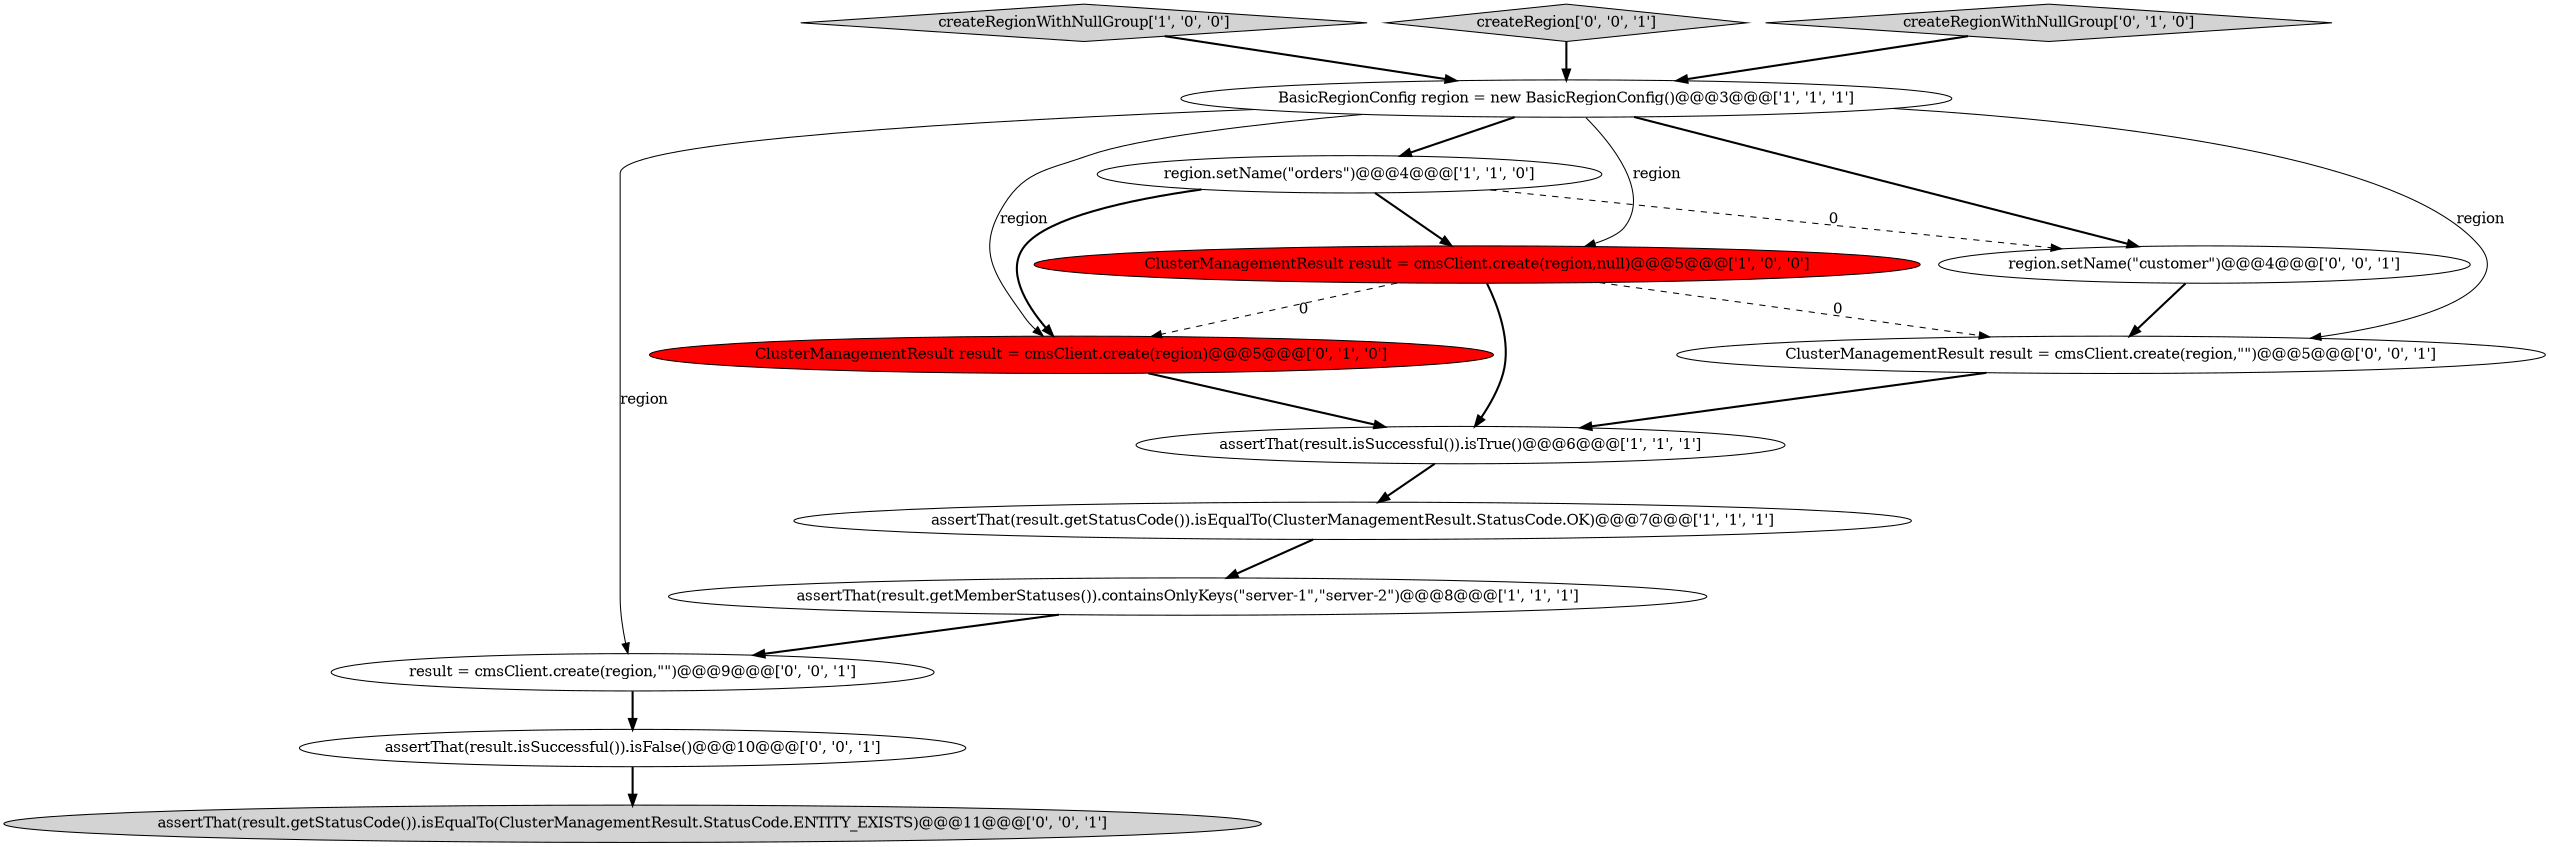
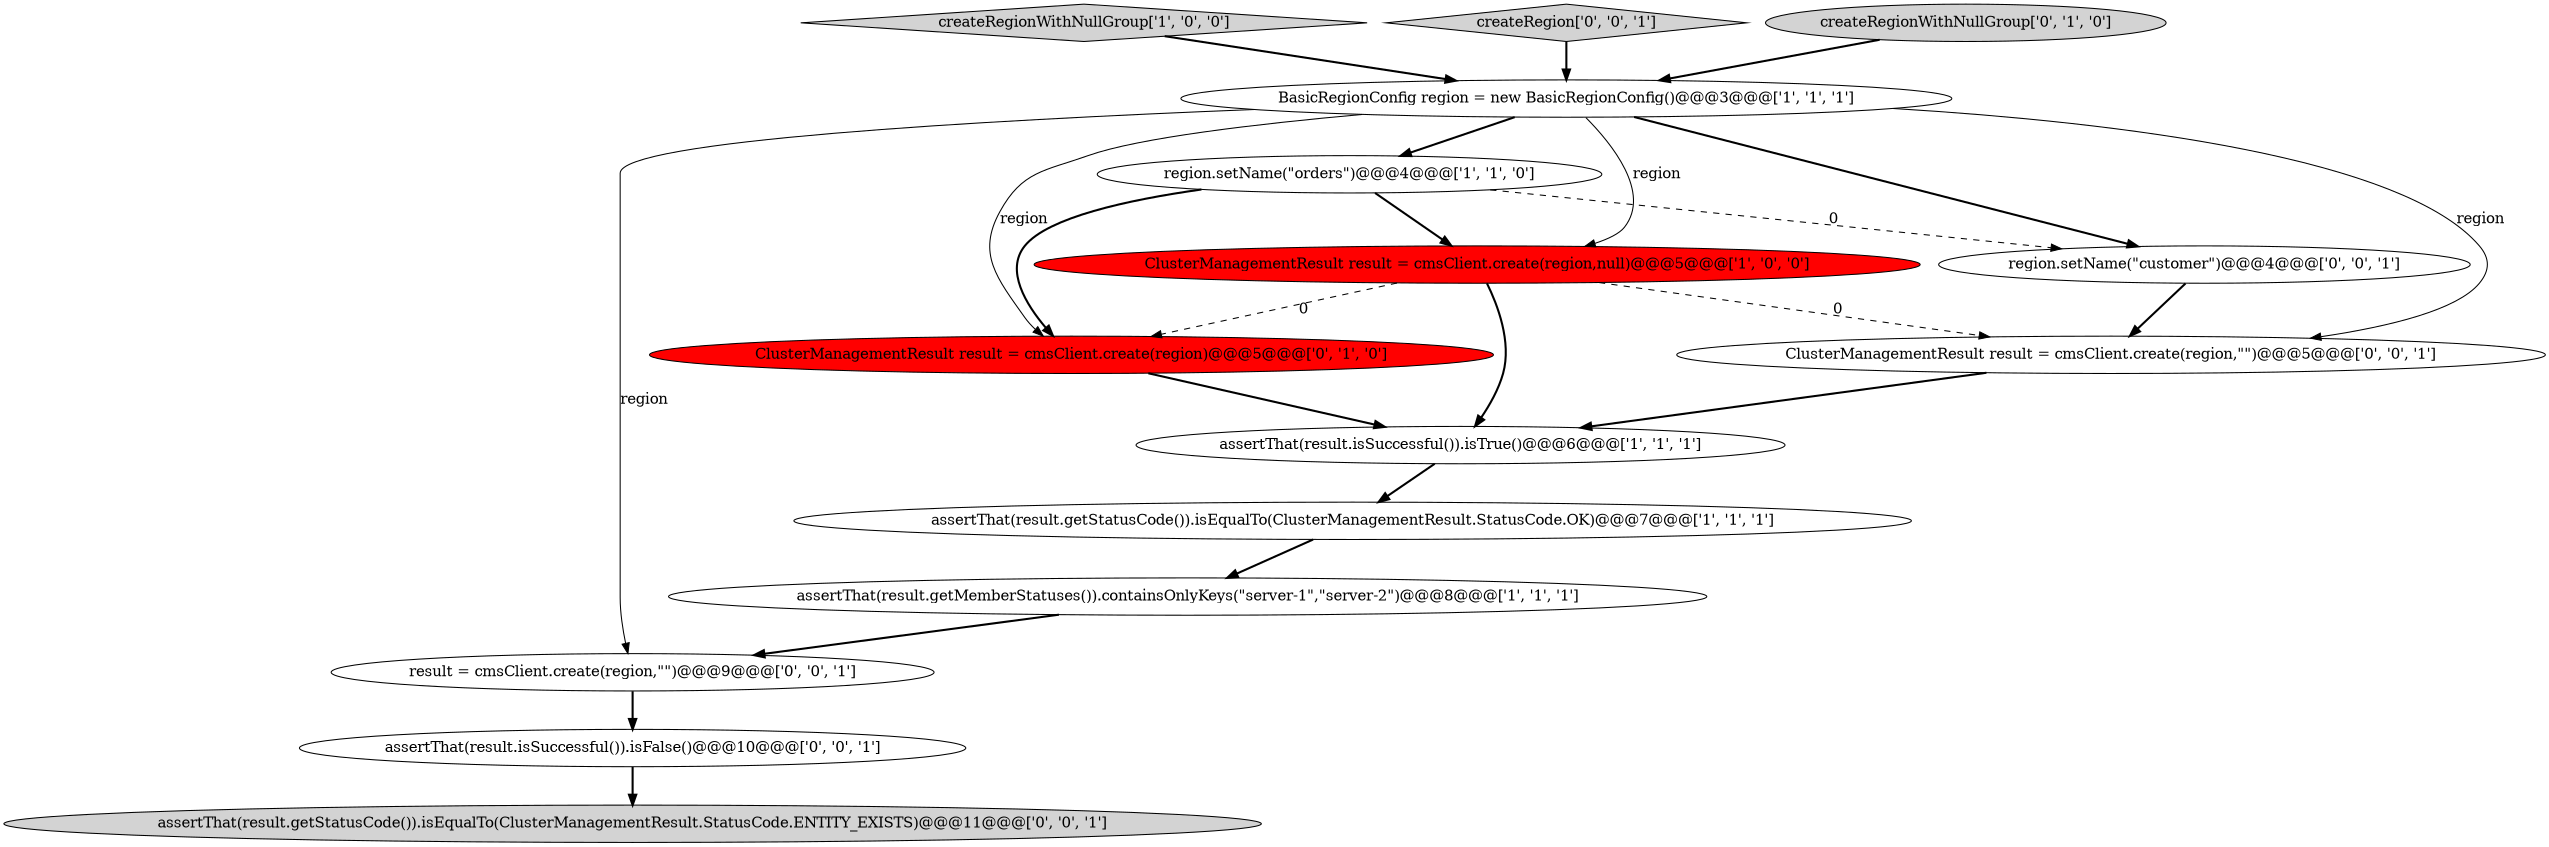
node "createRegionWithNullGroup['0', '1', '0']": shape diamond -> ellipse
